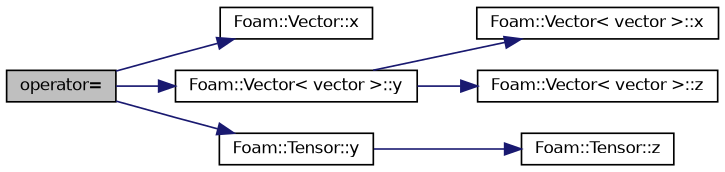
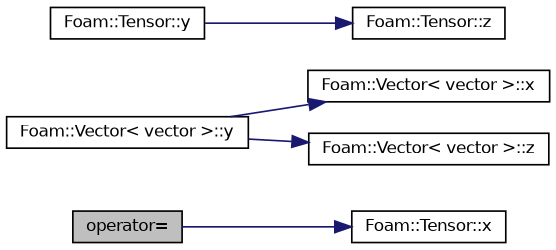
node "Foam::Vector::x": label "Foam::Vector::x" -> "Foam::Tensor::x"
edge "operator=" -> "Foam::Vector< vector >::y": removed
edge "operator=" -> "Foam::Tensor::y": removed
